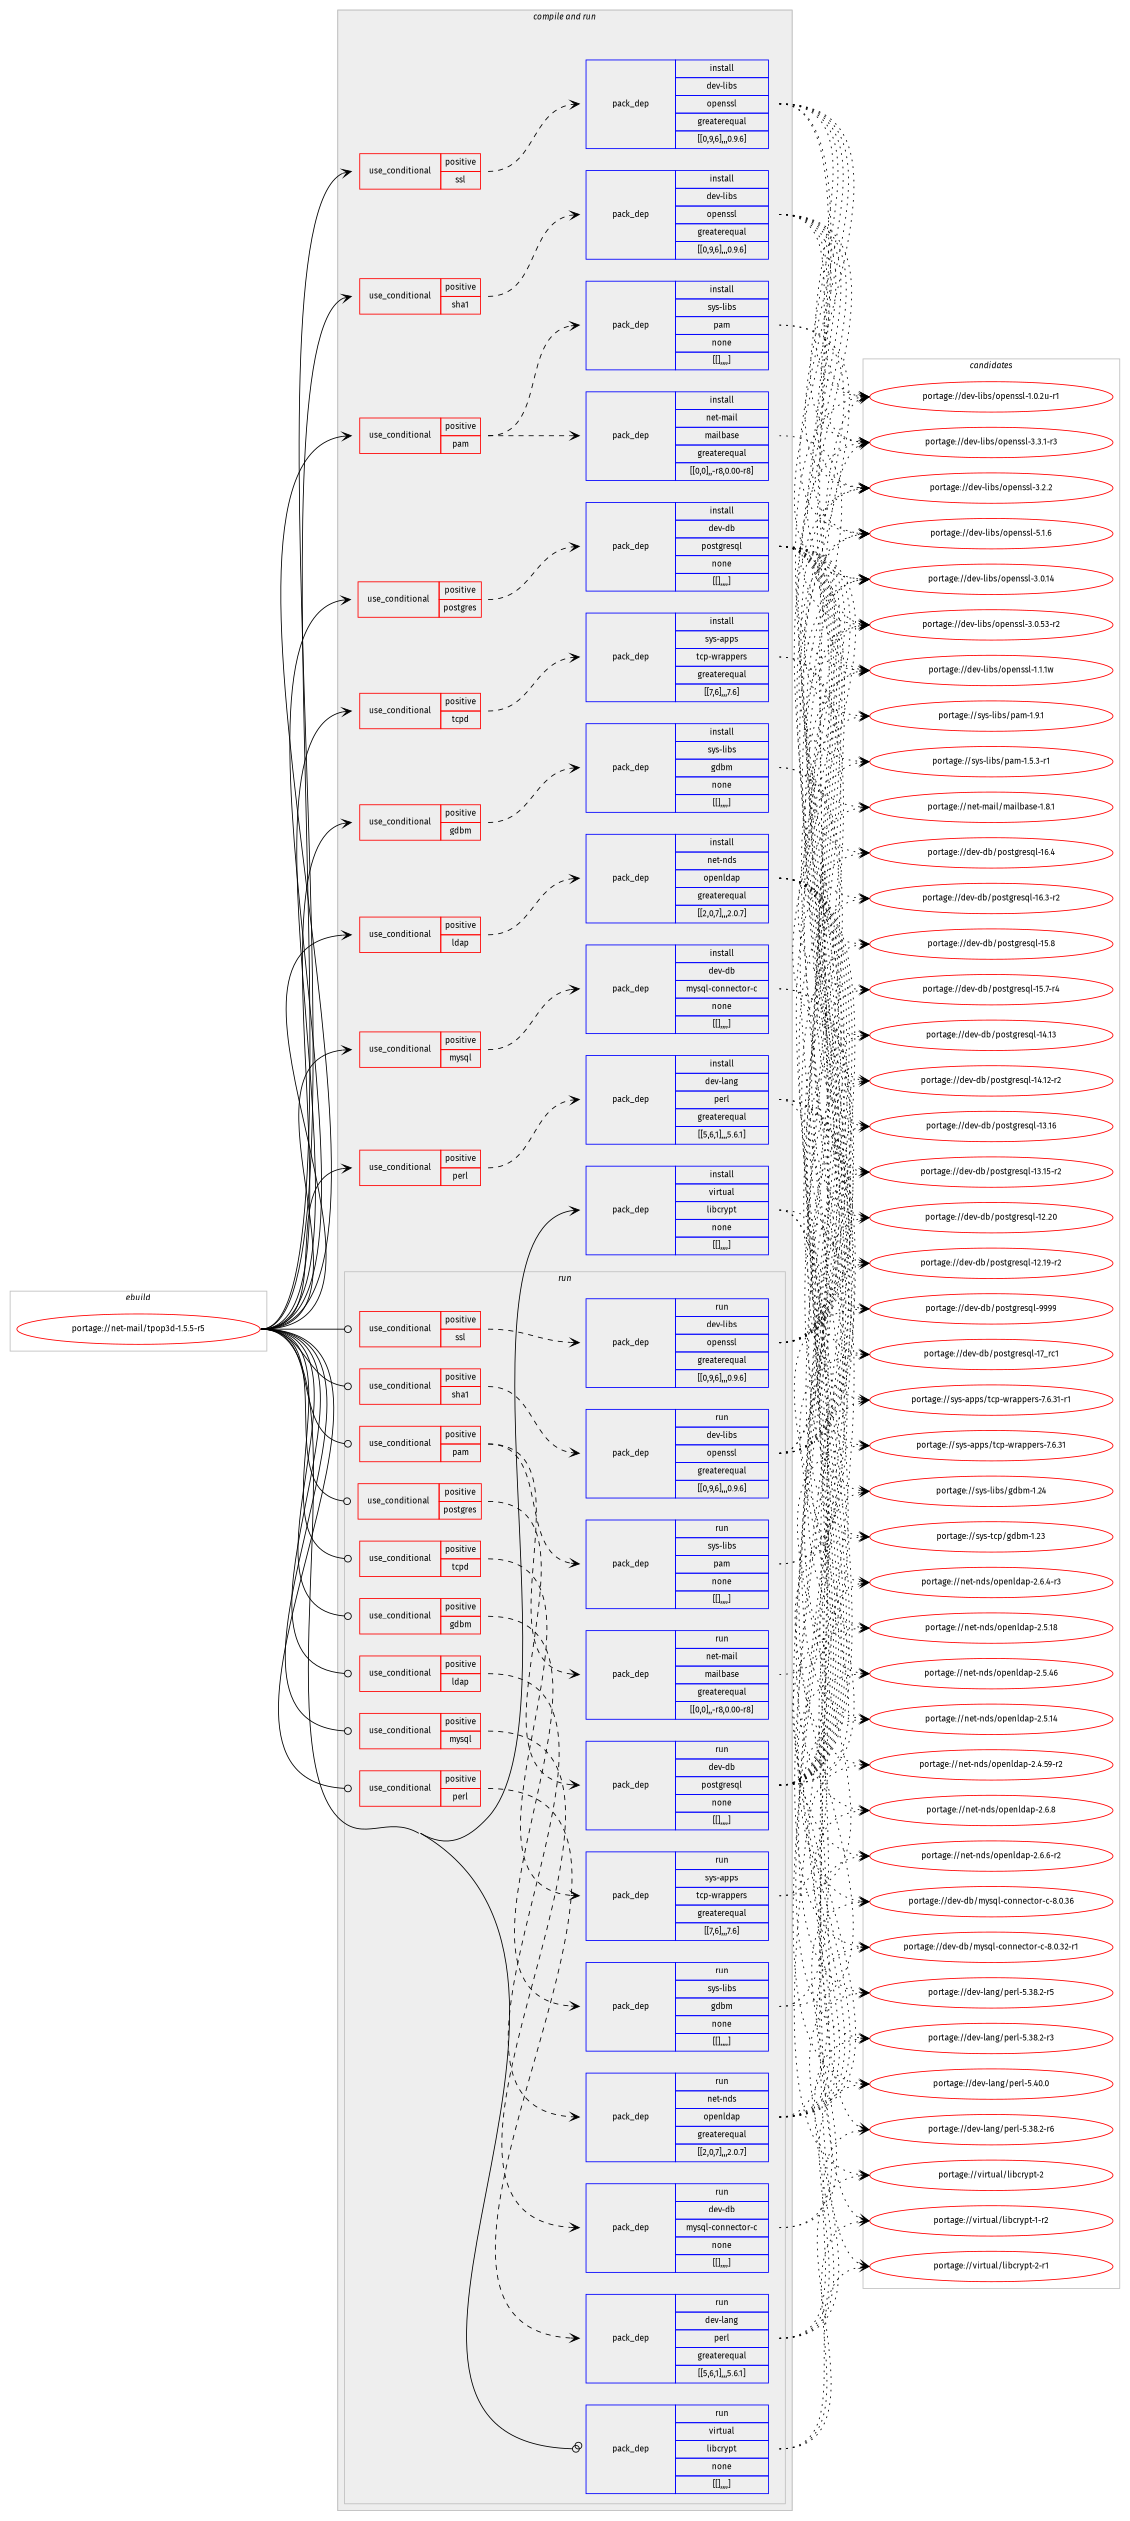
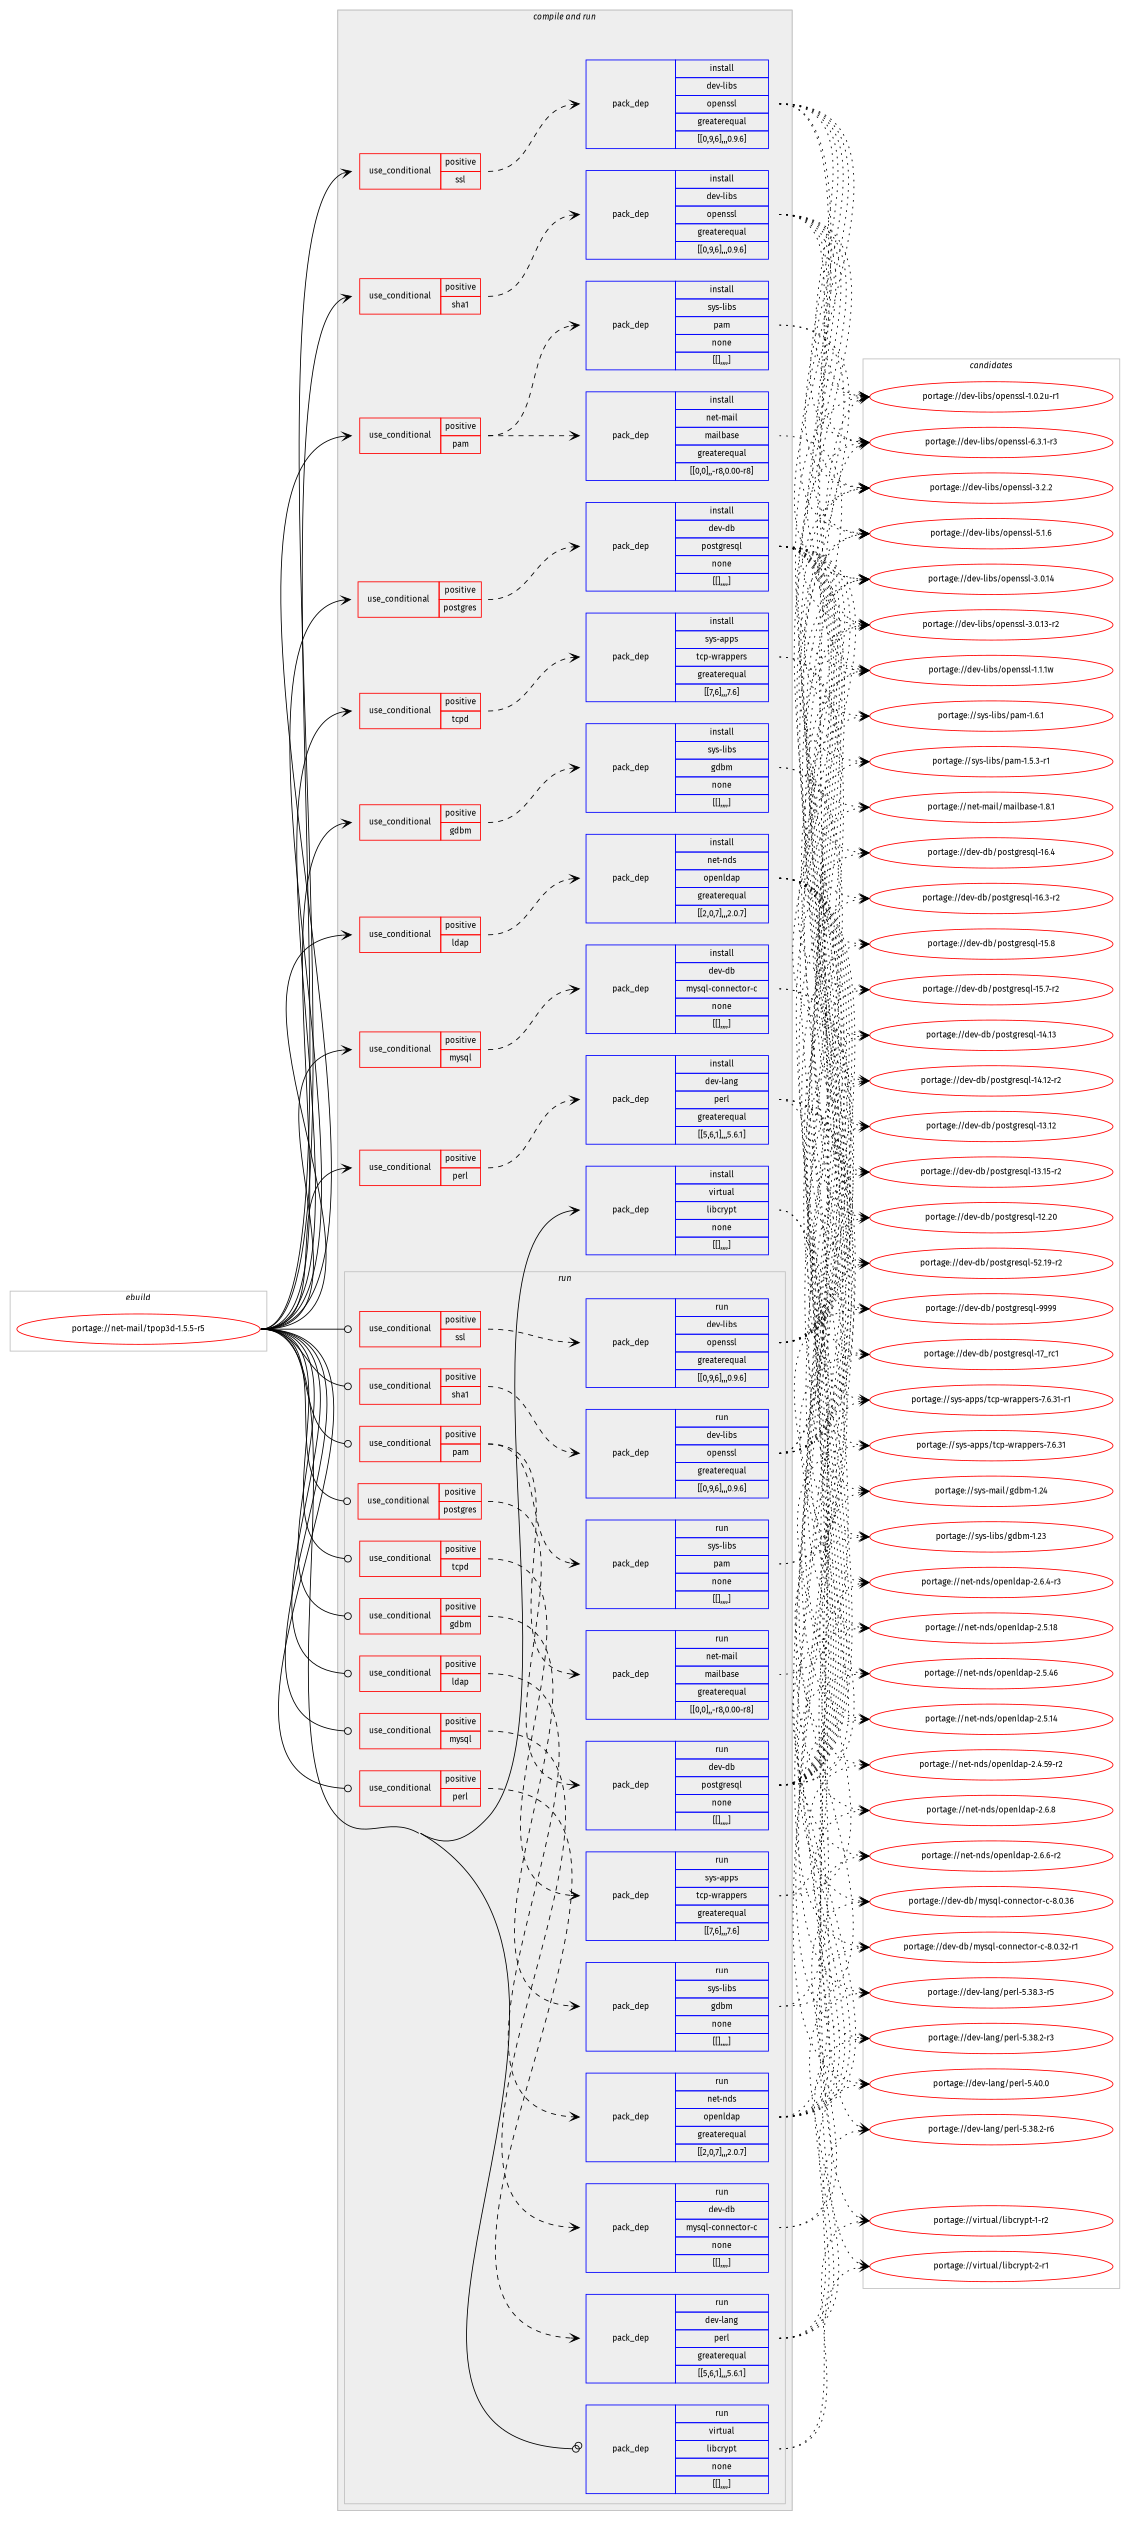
node "portage://dev-libs/openssl-3.3.1-r3": label "portage://dev-libs/openssl-3.3.1-r3" -> "portage://dev-libs/openssl-6.3.1-r3"
node "portage://dev-libs/openssl-3.0.53-r2": label "portage://dev-libs/openssl-3.0.53-r2" -> "portage://dev-libs/openssl-3.0.13-r2"
node "portage://sys-libs/pam-1.9.1": label "portage://sys-libs/pam-1.9.1" -> "portage://sys-libs/pam-1.6.1"
node "portage://dev-db/postgresql-15.7-r4": label "portage://dev-db/postgresql-15.7-r4" -> "portage://dev-db/postgresql-15.7-r2"
node "portage://dev-db/postgresql-13.16": label "portage://dev-db/postgresql-13.16" -> "portage://dev-db/postgresql-13.12"
node "portage://dev-db/postgresql-12.19-r2": label "portage://dev-db/postgresql-12.19-r2" -> "portage://dev-db/postgresql-52.19-r2"
node "portage://sys-libs/gdbm-1.24": label "portage://sys-libs/gdbm-1.24" -> "portage://sys-mail/gdbm-1.24"
node "portage://sys-tcp/gdbm-1.23": label "portage://sys-tcp/gdbm-1.23" -> "portage://sys-libs/gdbm-1.23"
node "portage://dev-lang/perl-5.38.2-r5": label "portage://dev-lang/perl-5.38.2-r5" -> "portage://dev-lang/perl-5.38.3-r5"
node "portage://virtual/libcrypt-2": removed
